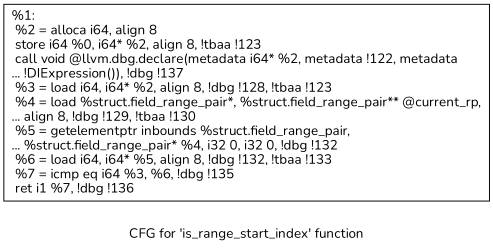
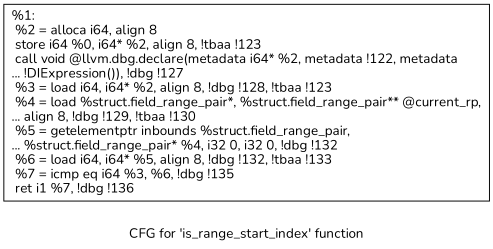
node "%1:": text "... !DIExpression()), !dbg !137" -> "... !DIExpression()), !dbg !127"
